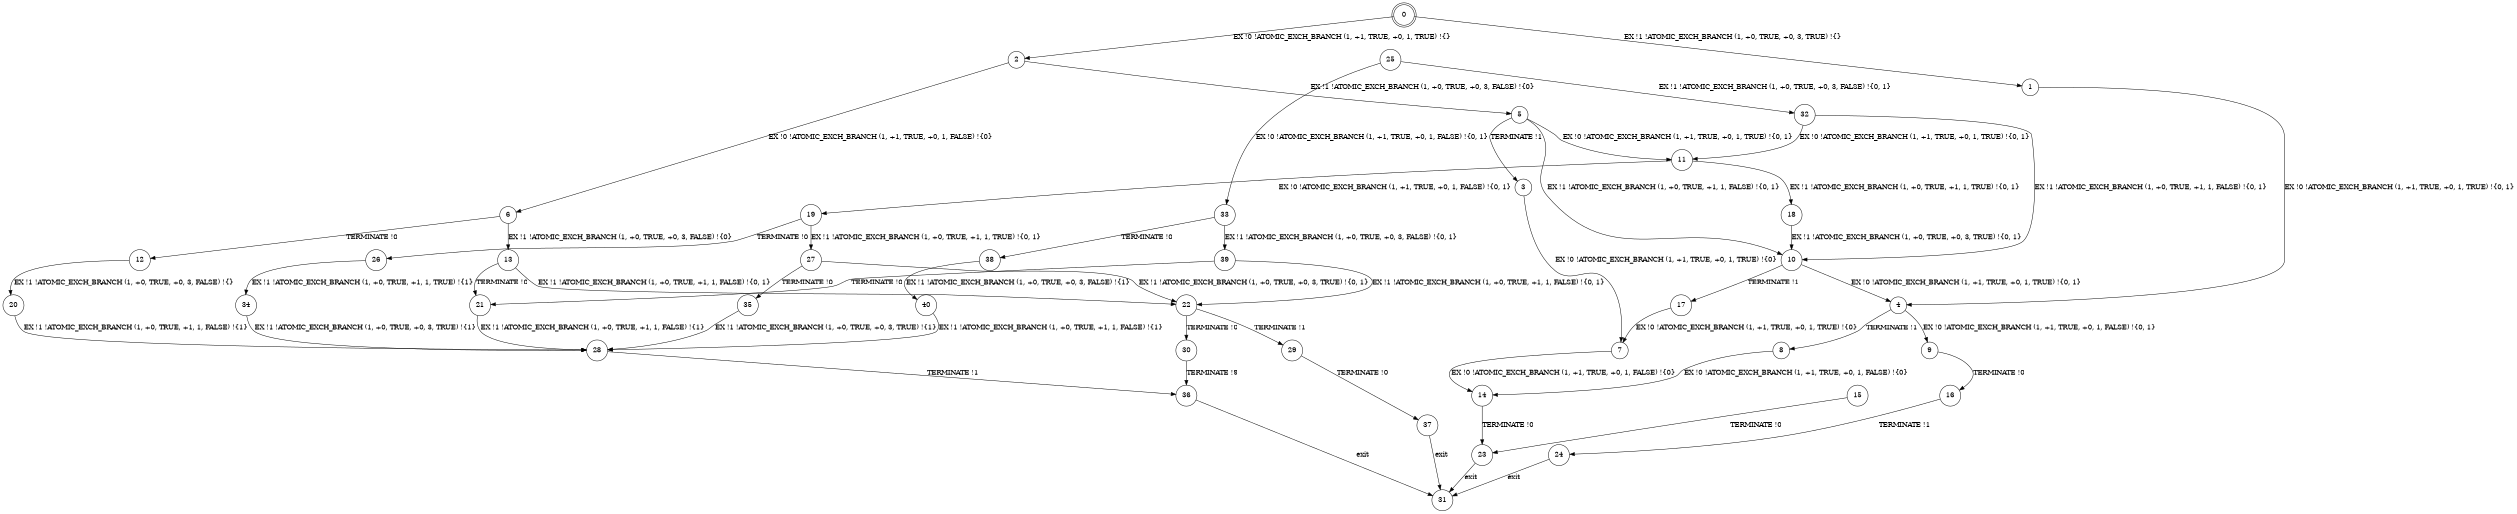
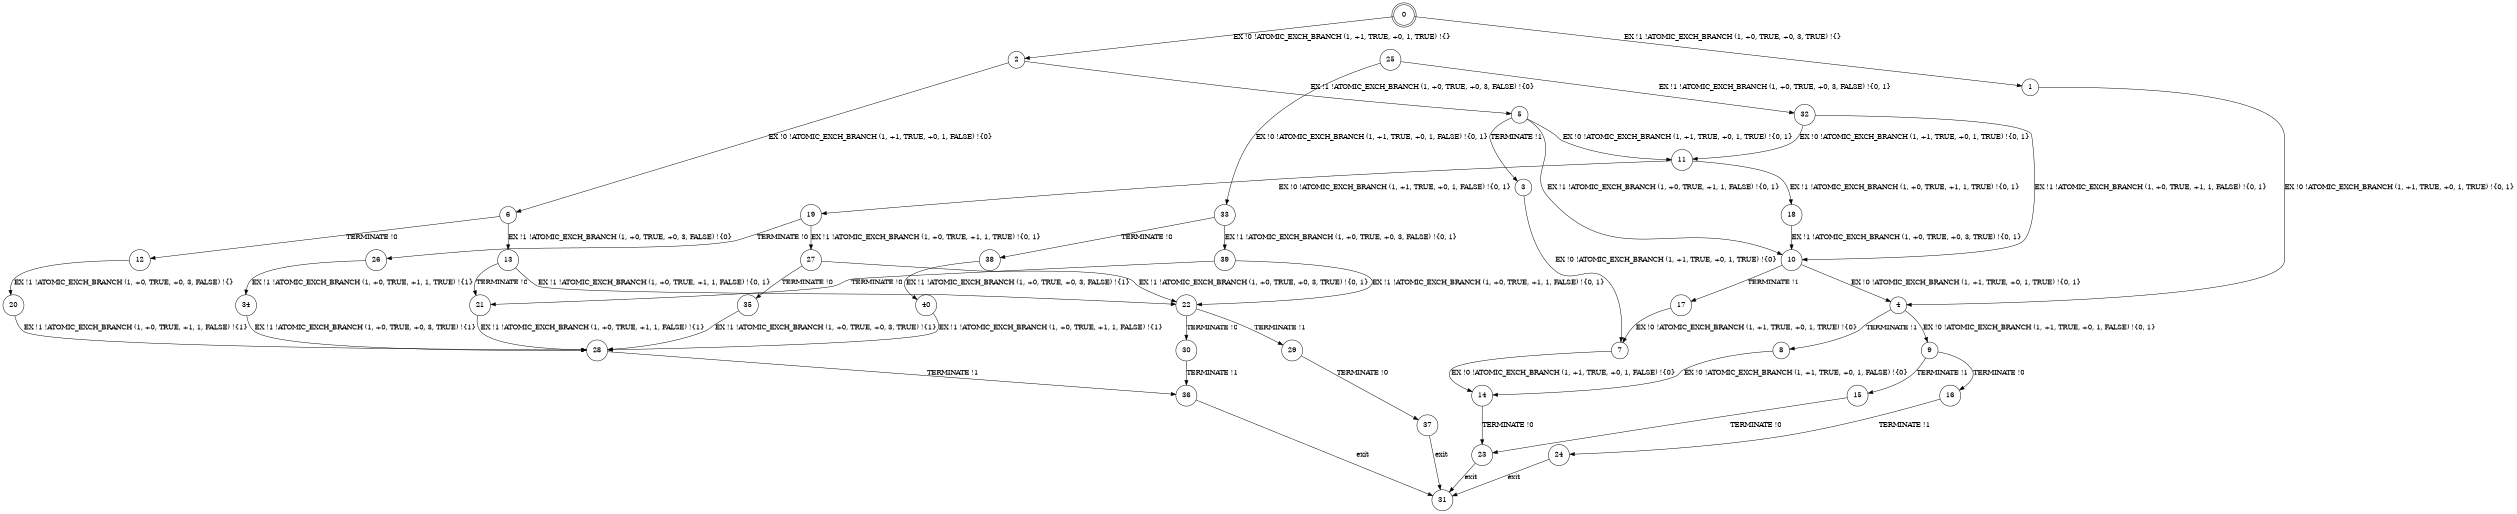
edge "30" -> "36": label "TERMINATE !9" -> "TERMINATE !1"
edge "9" -> "15": added, label "TERMINATE !1"
